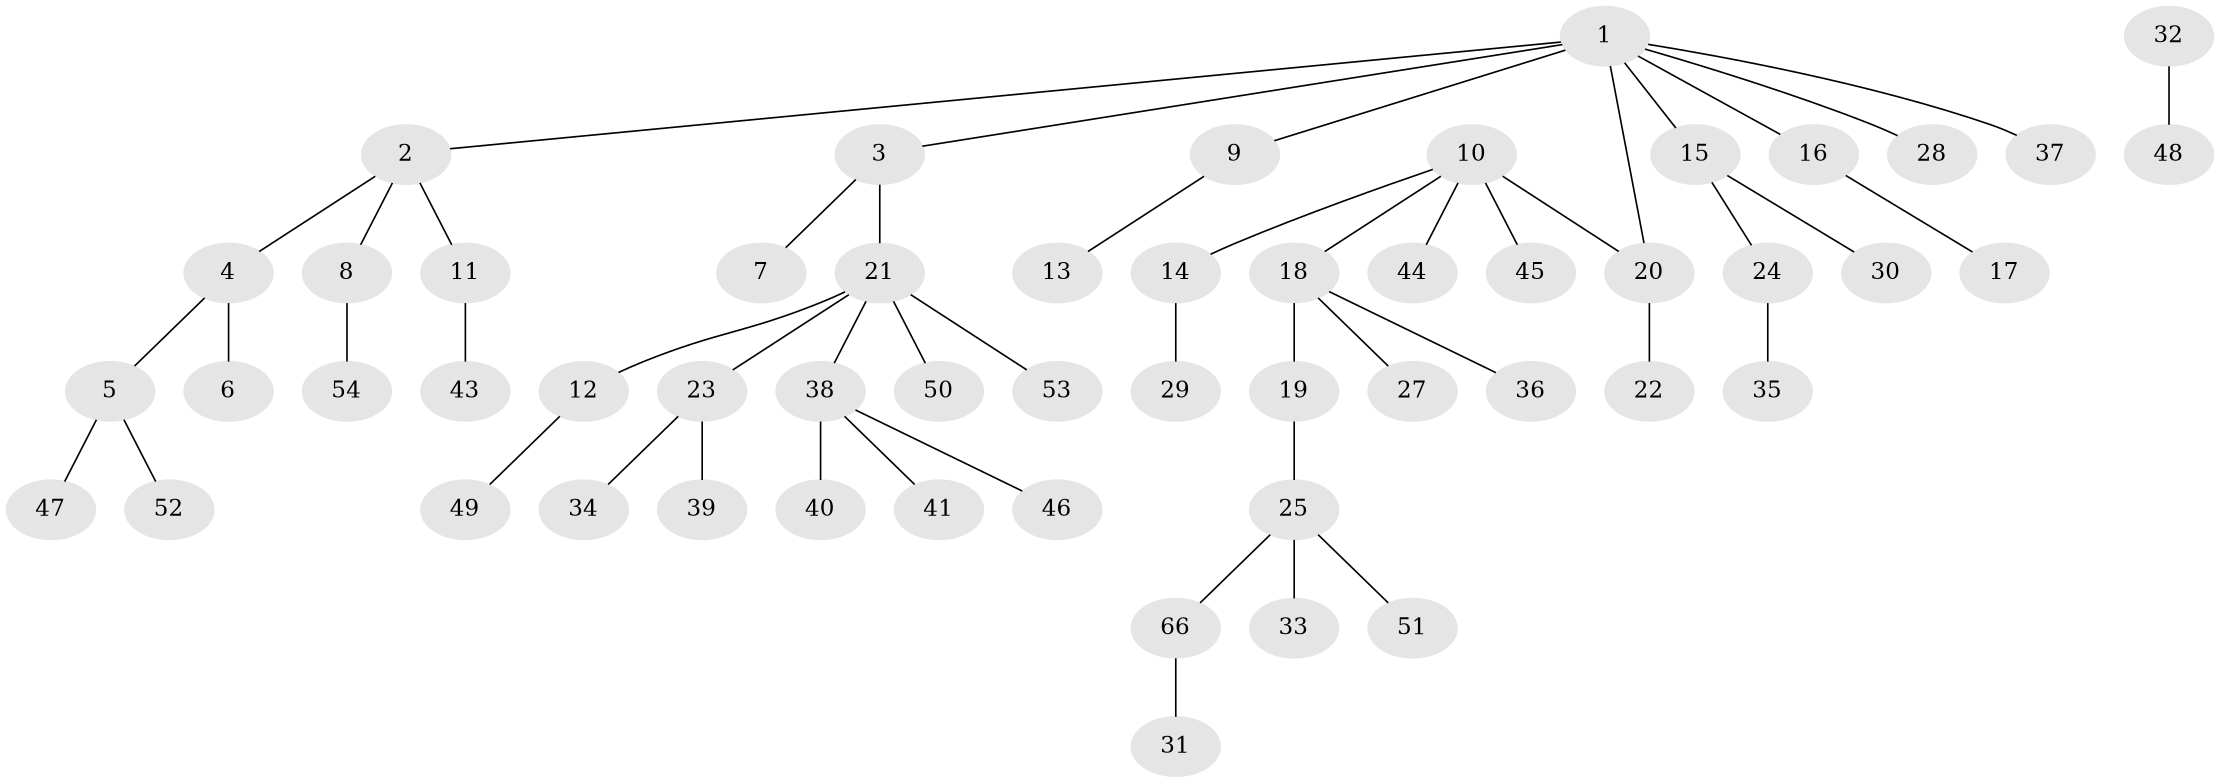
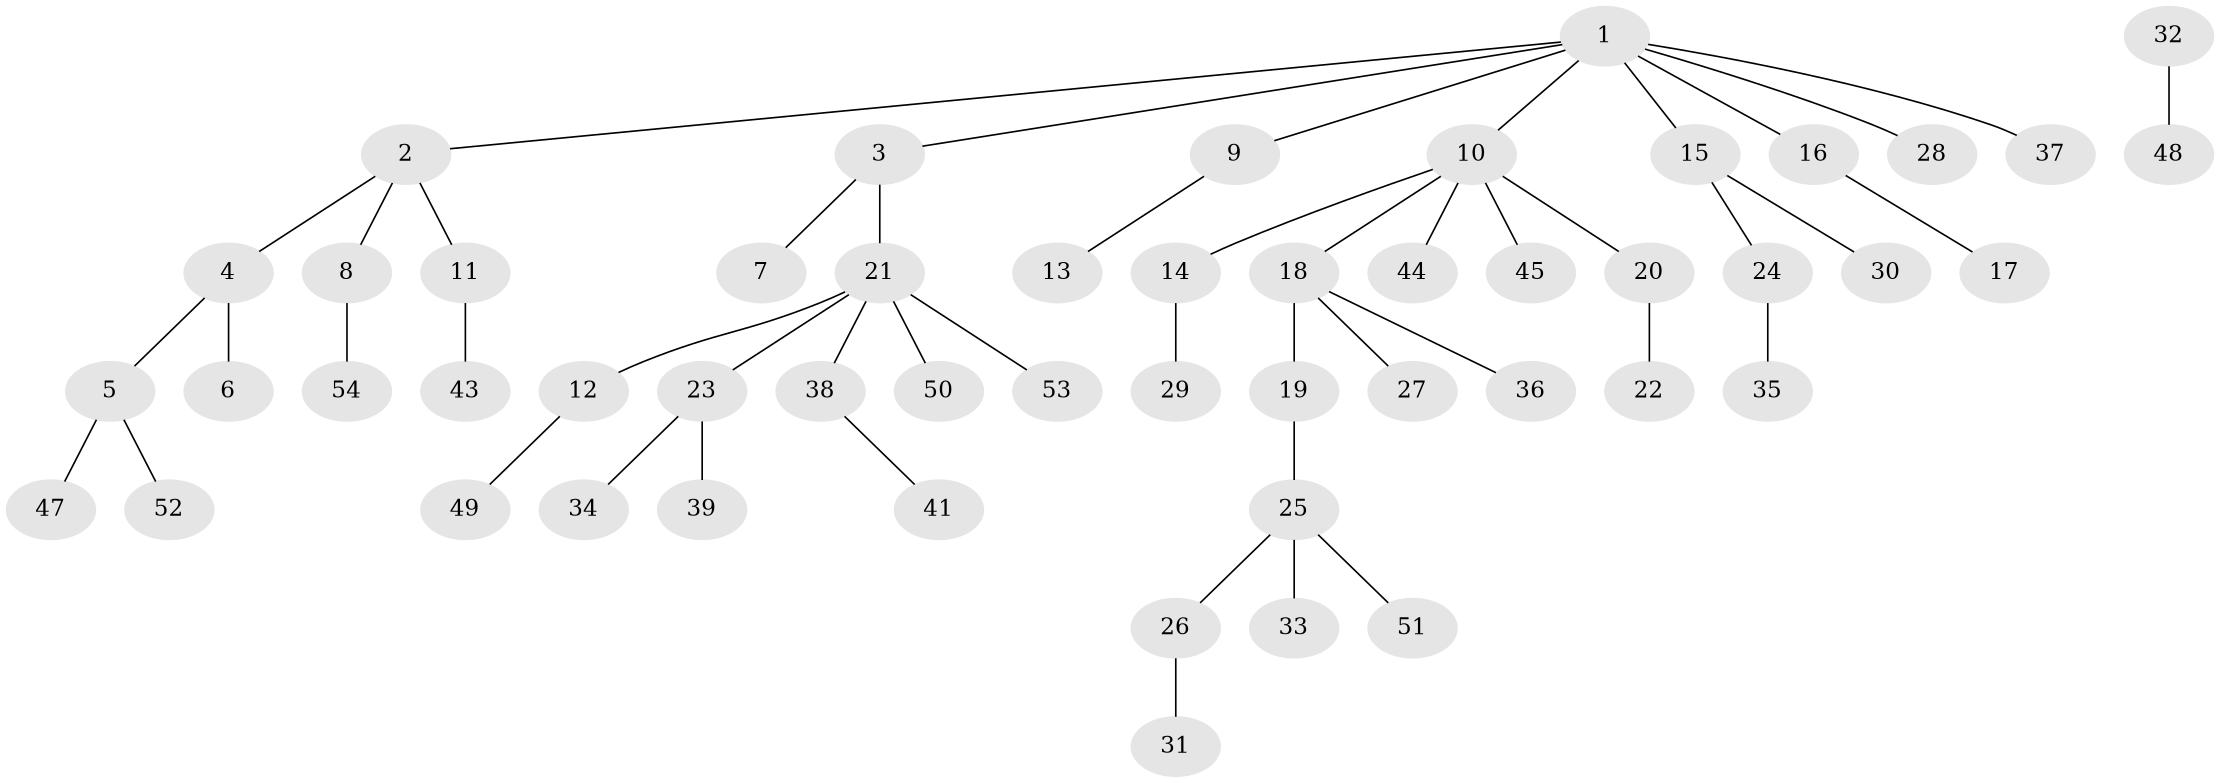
edge "1" -- "20": now "1" -- "10"
node "40": removed
node "46": removed
node "66": label "66" -> "26"
